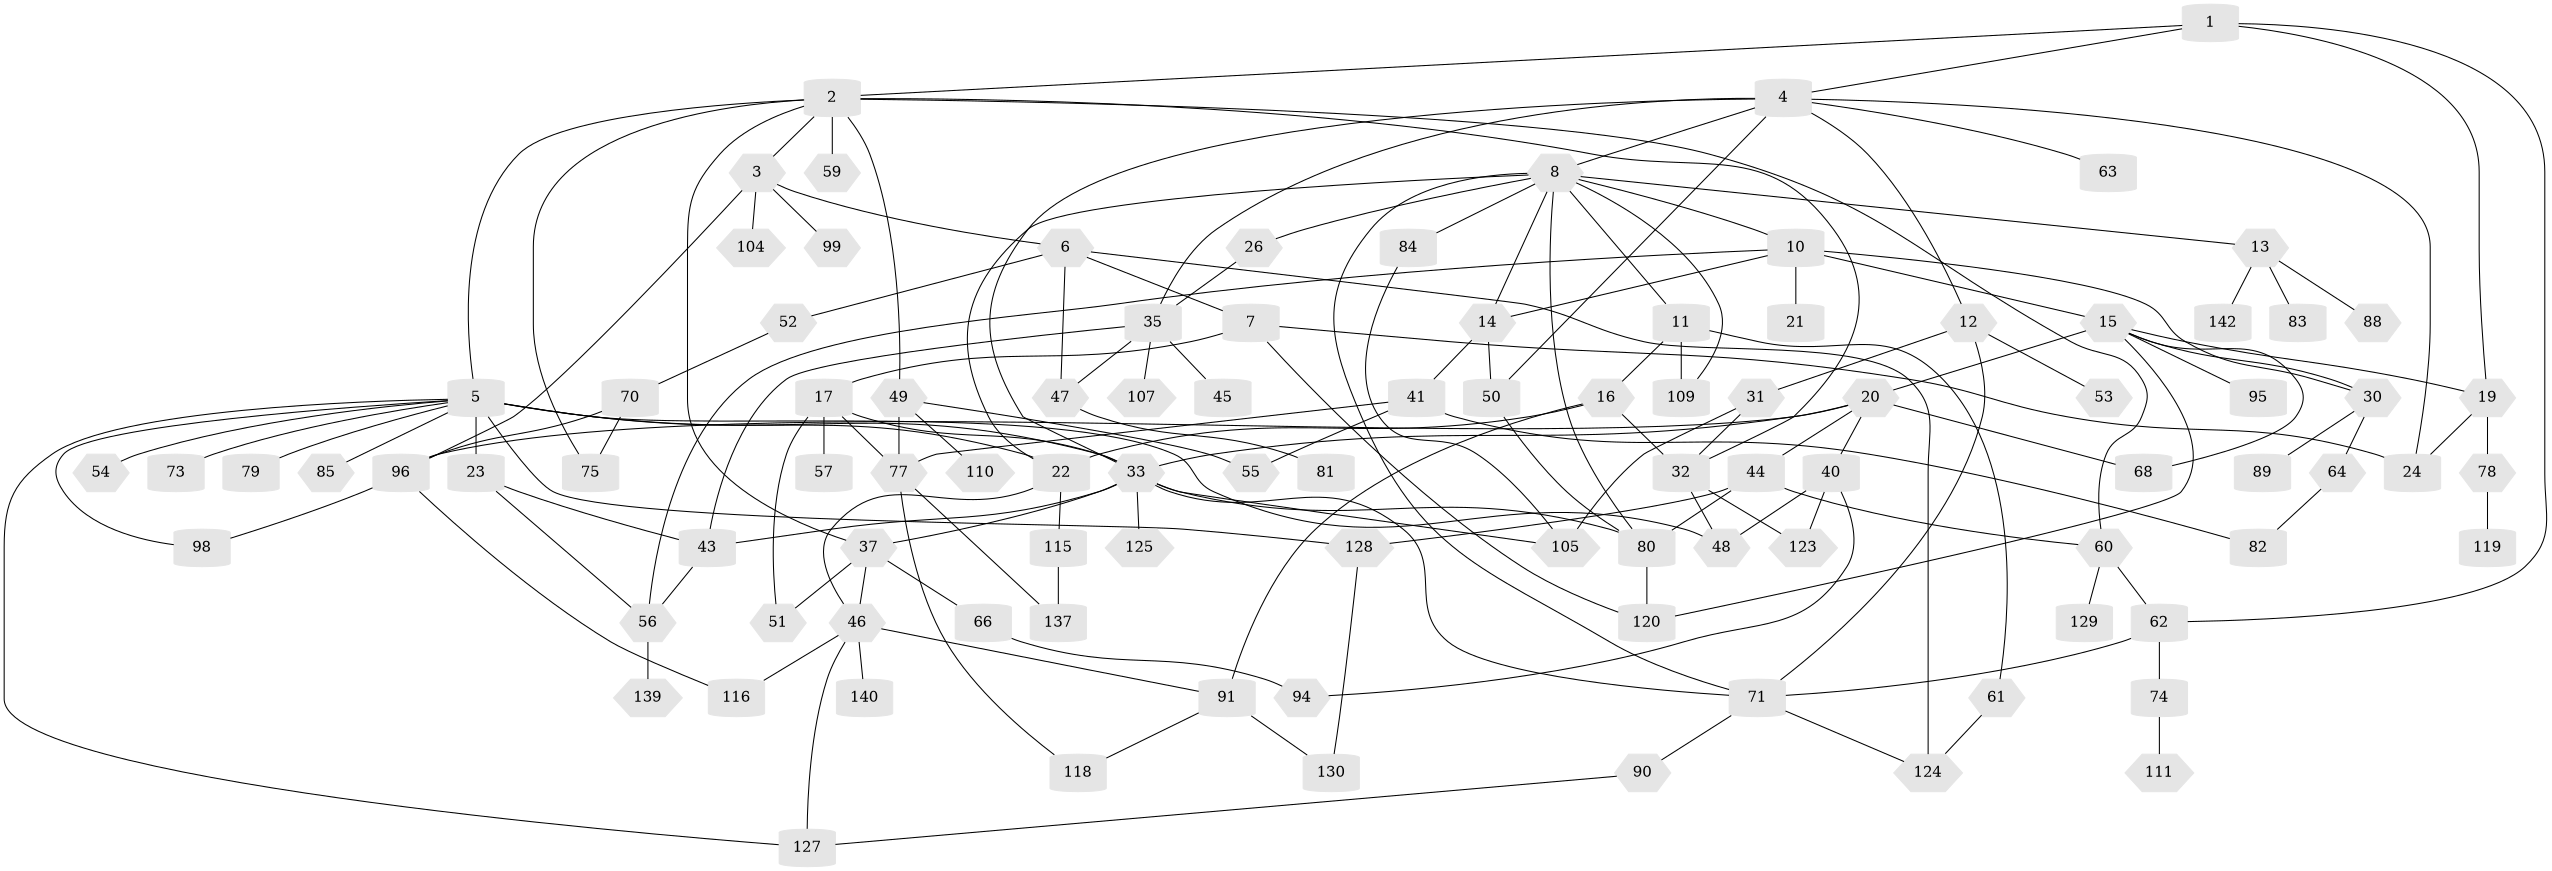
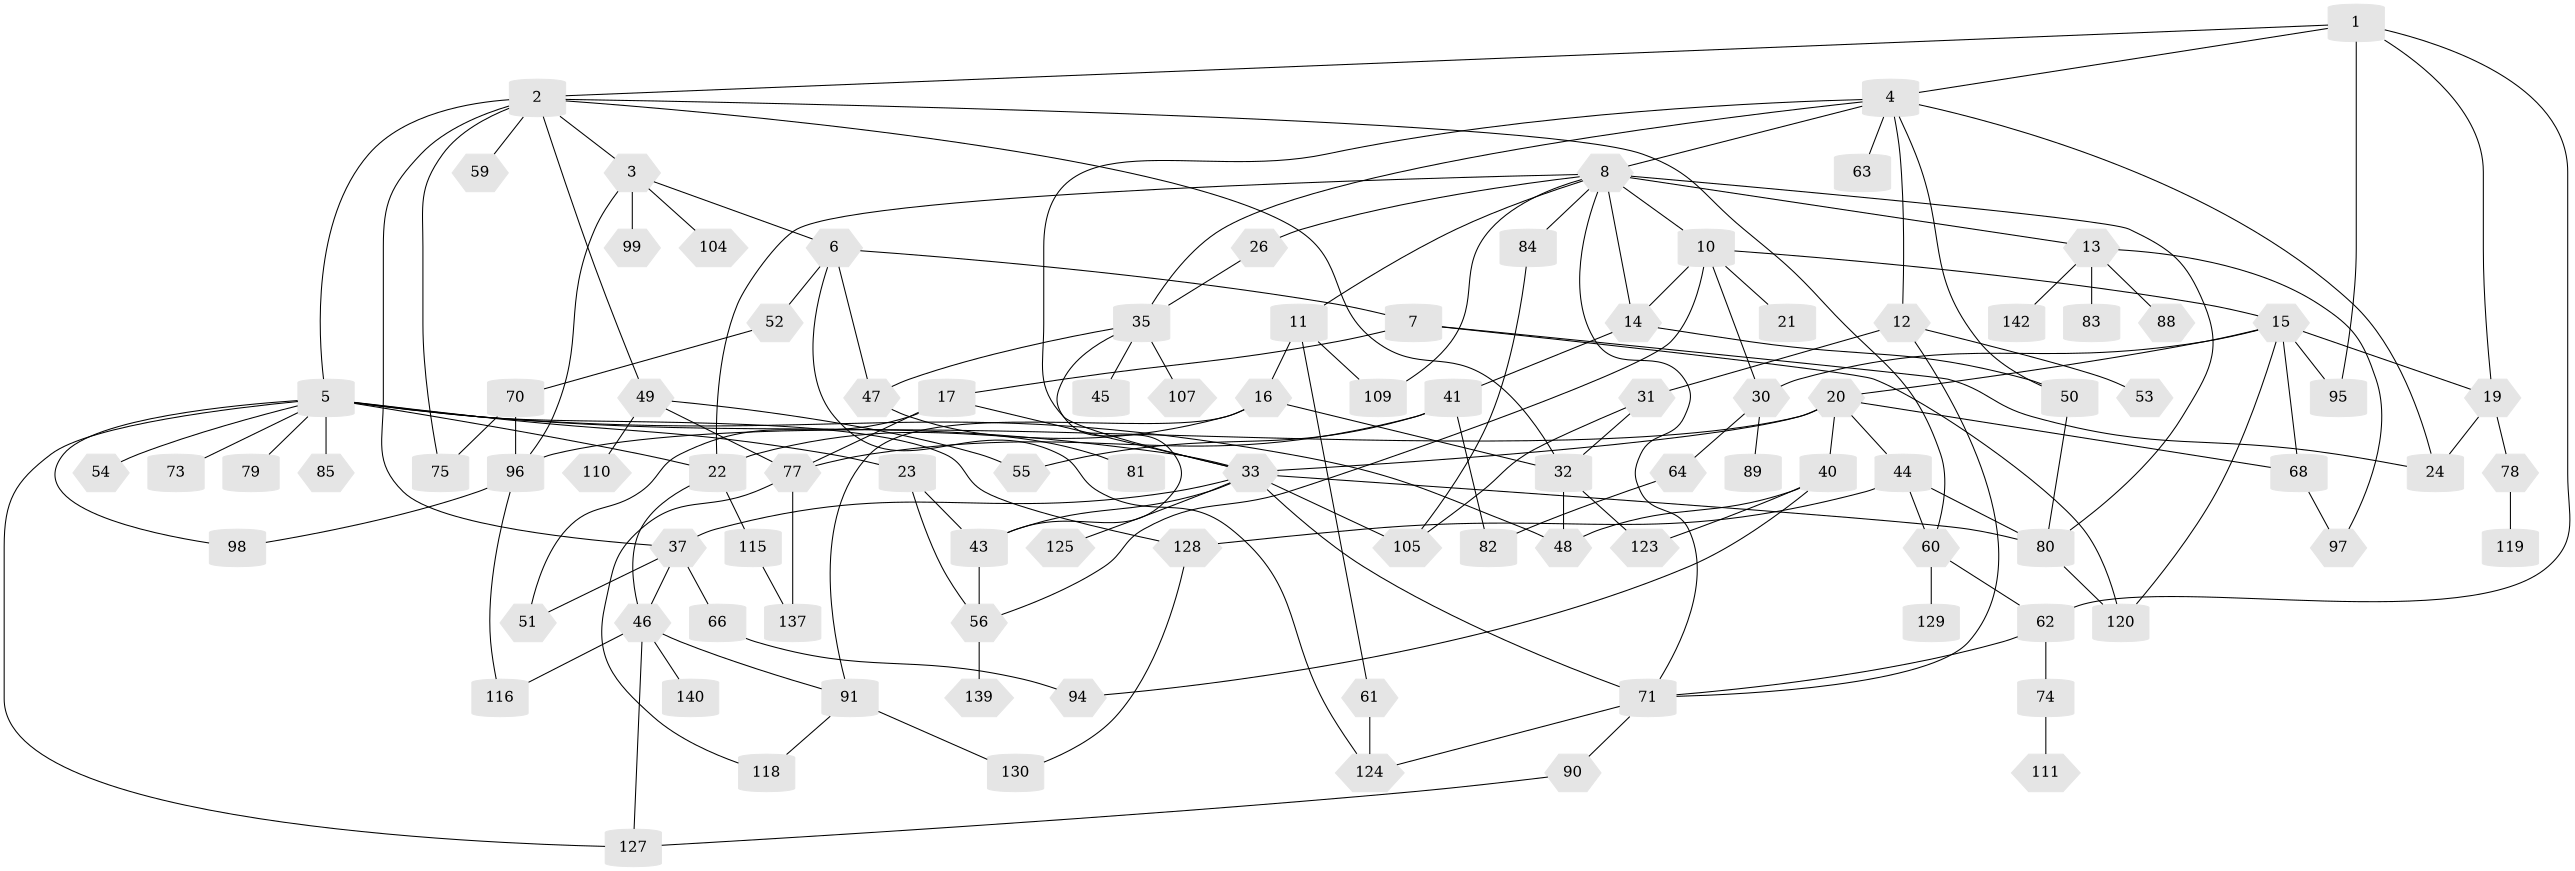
edge "1" -- "95": added
node "57": removed
node "97": added
